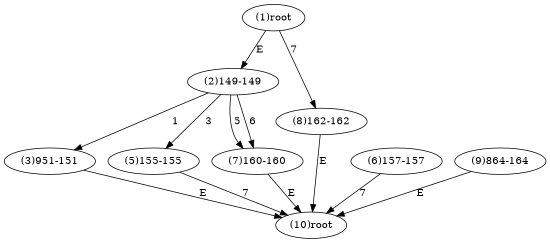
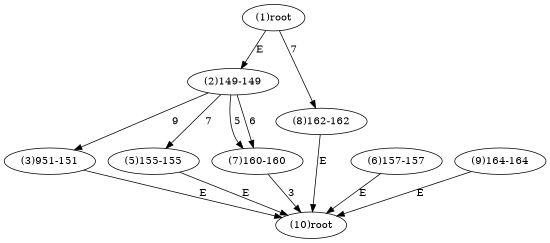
edge "(2)149-149" -> "(3)951-151": label "1" -> "9"
edge "(2)149-149" -> "(5)155-155": label "3" -> "7"
node "(9)864-164": label "(9)864-164" -> "(9)164-164"
edge "(5)155-155" -> "(10)root": label "7" -> "E"
edge "(7)160-160" -> "(10)root": label "E" -> "3"
edge "(6)157-157" -> "(10)root": label "7" -> "E"
